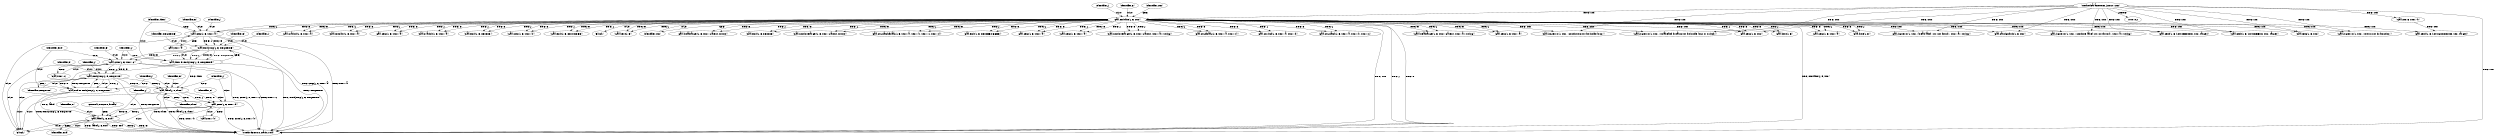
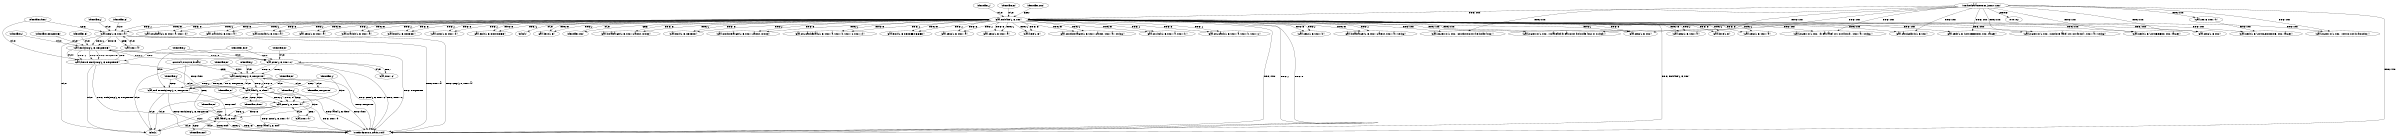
node "(Call,cexp(J, F, stm->b))": added
edge "(Call,emitjump(J, F, OP_JUMP))" -> "(Identifier,OP_JUMP)": label "CFG: " -> "AST: "
edge "(Call,end = emitjump(J, F, OP_JUMP))" -> "(Call,emitjump(J, F, OP_JUMP))": now "(ControlStructure,break;)" -> "(Call,emitjump(J, F, OP_JUMP))"
edge "(Call,end = emitjump(J, F, OP_JUMP))" -> "(Call,label(J, F, end))": label "DDG: label" -> "DDG: end"
